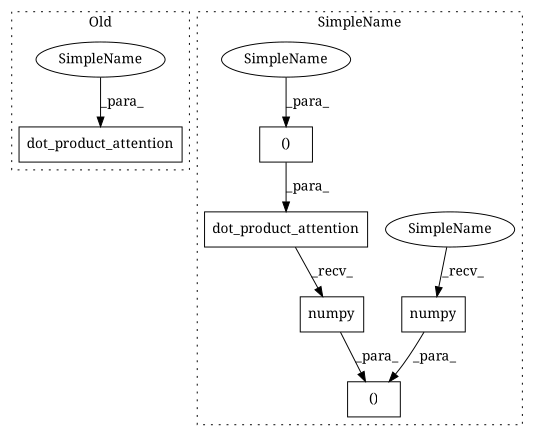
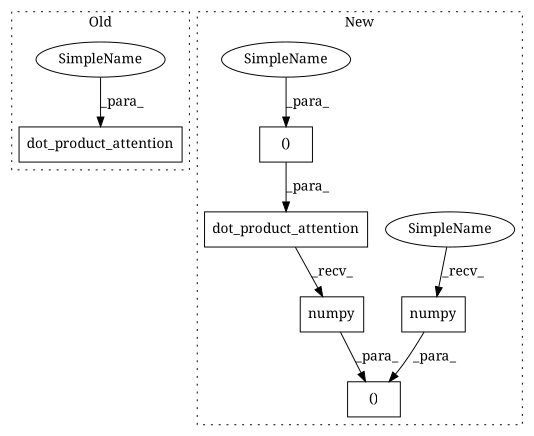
cluster "SimpleName": label "SimpleName" -> "New"
